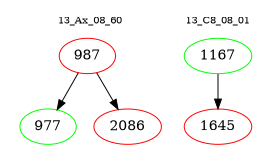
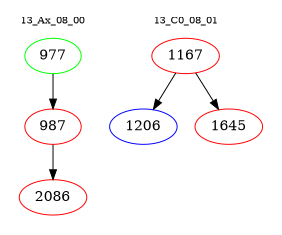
cluster "13_Ax_08_60": label "13_Ax_08_60" -> "13_Ax_08_00"
cluster "13_C8_08_01": label "13_C8_08_01" -> "13_C0_08_01"
node "1167": color green -> red
edge "987" -> "977": reversed
node "1206": added
